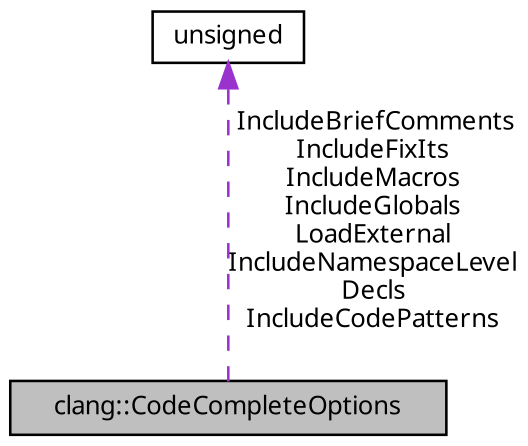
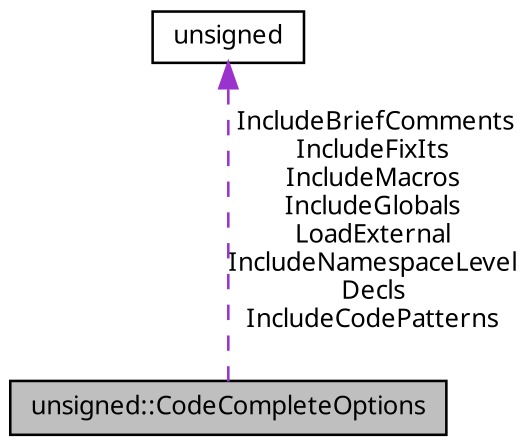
node "clang::CodeCompleteOptions": label "clang::CodeCompleteOptions" -> "unsigned::CodeCompleteOptions"
